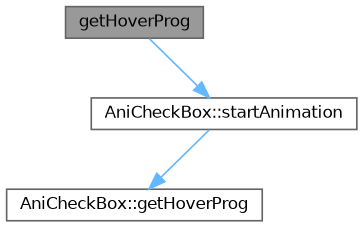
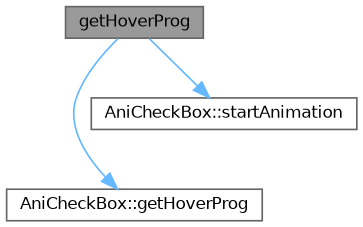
edge "AniCheckBox::startAnimation" -> "AniCheckBox::getHoverProg": now "getHoverProg" -> "AniCheckBox::getHoverProg"
